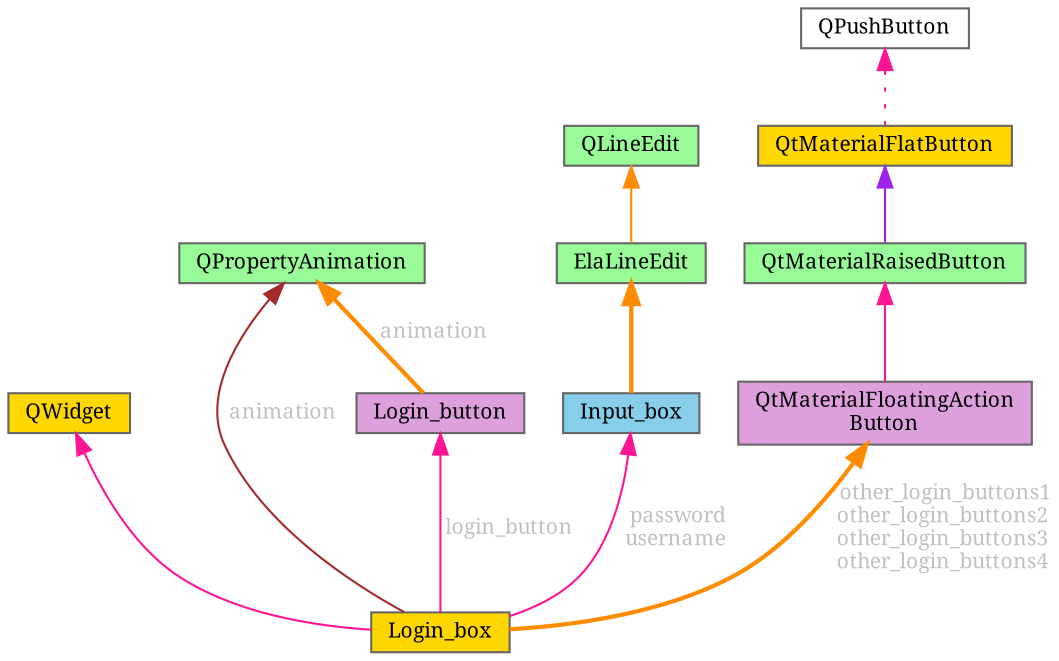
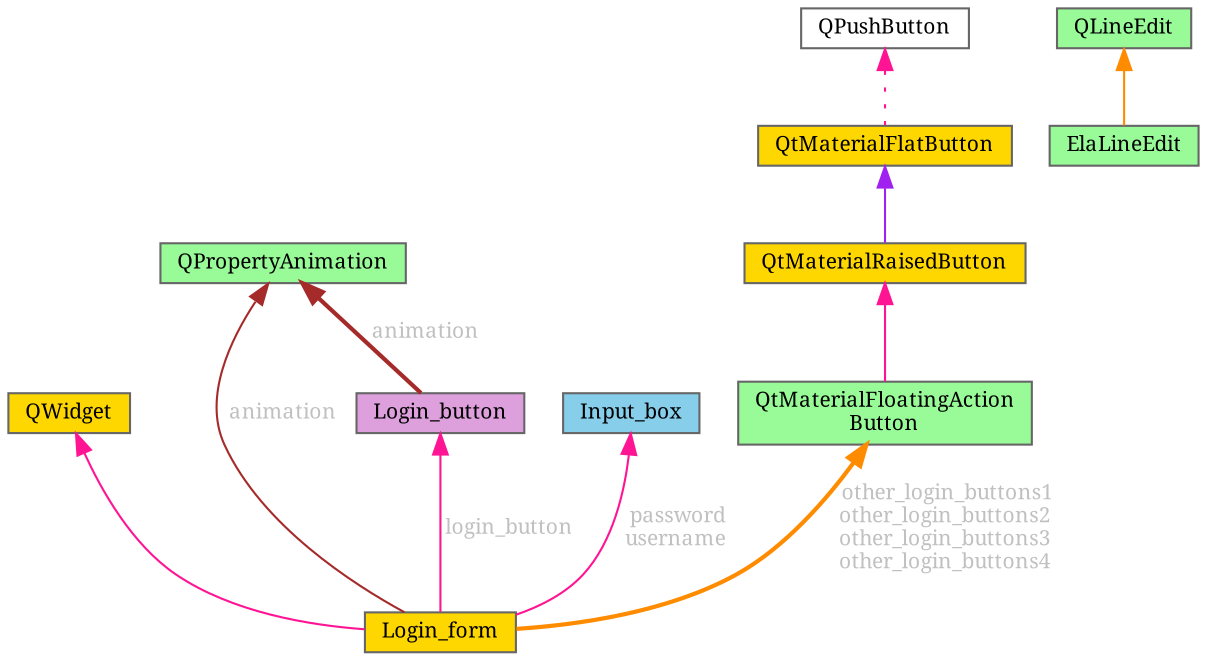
node "QtMaterialRaisedButton": fillcolor palegreen -> gold
edge "Login_button" -> "QPropertyAnimation": color darkorange -> brown
edge "Input_box" -> "ElaLineEdit": removed
node "QtMaterialFloatingAction Button": fillcolor plum -> palegreen
node "Login_box": label "Login_box" -> "Login_form"
